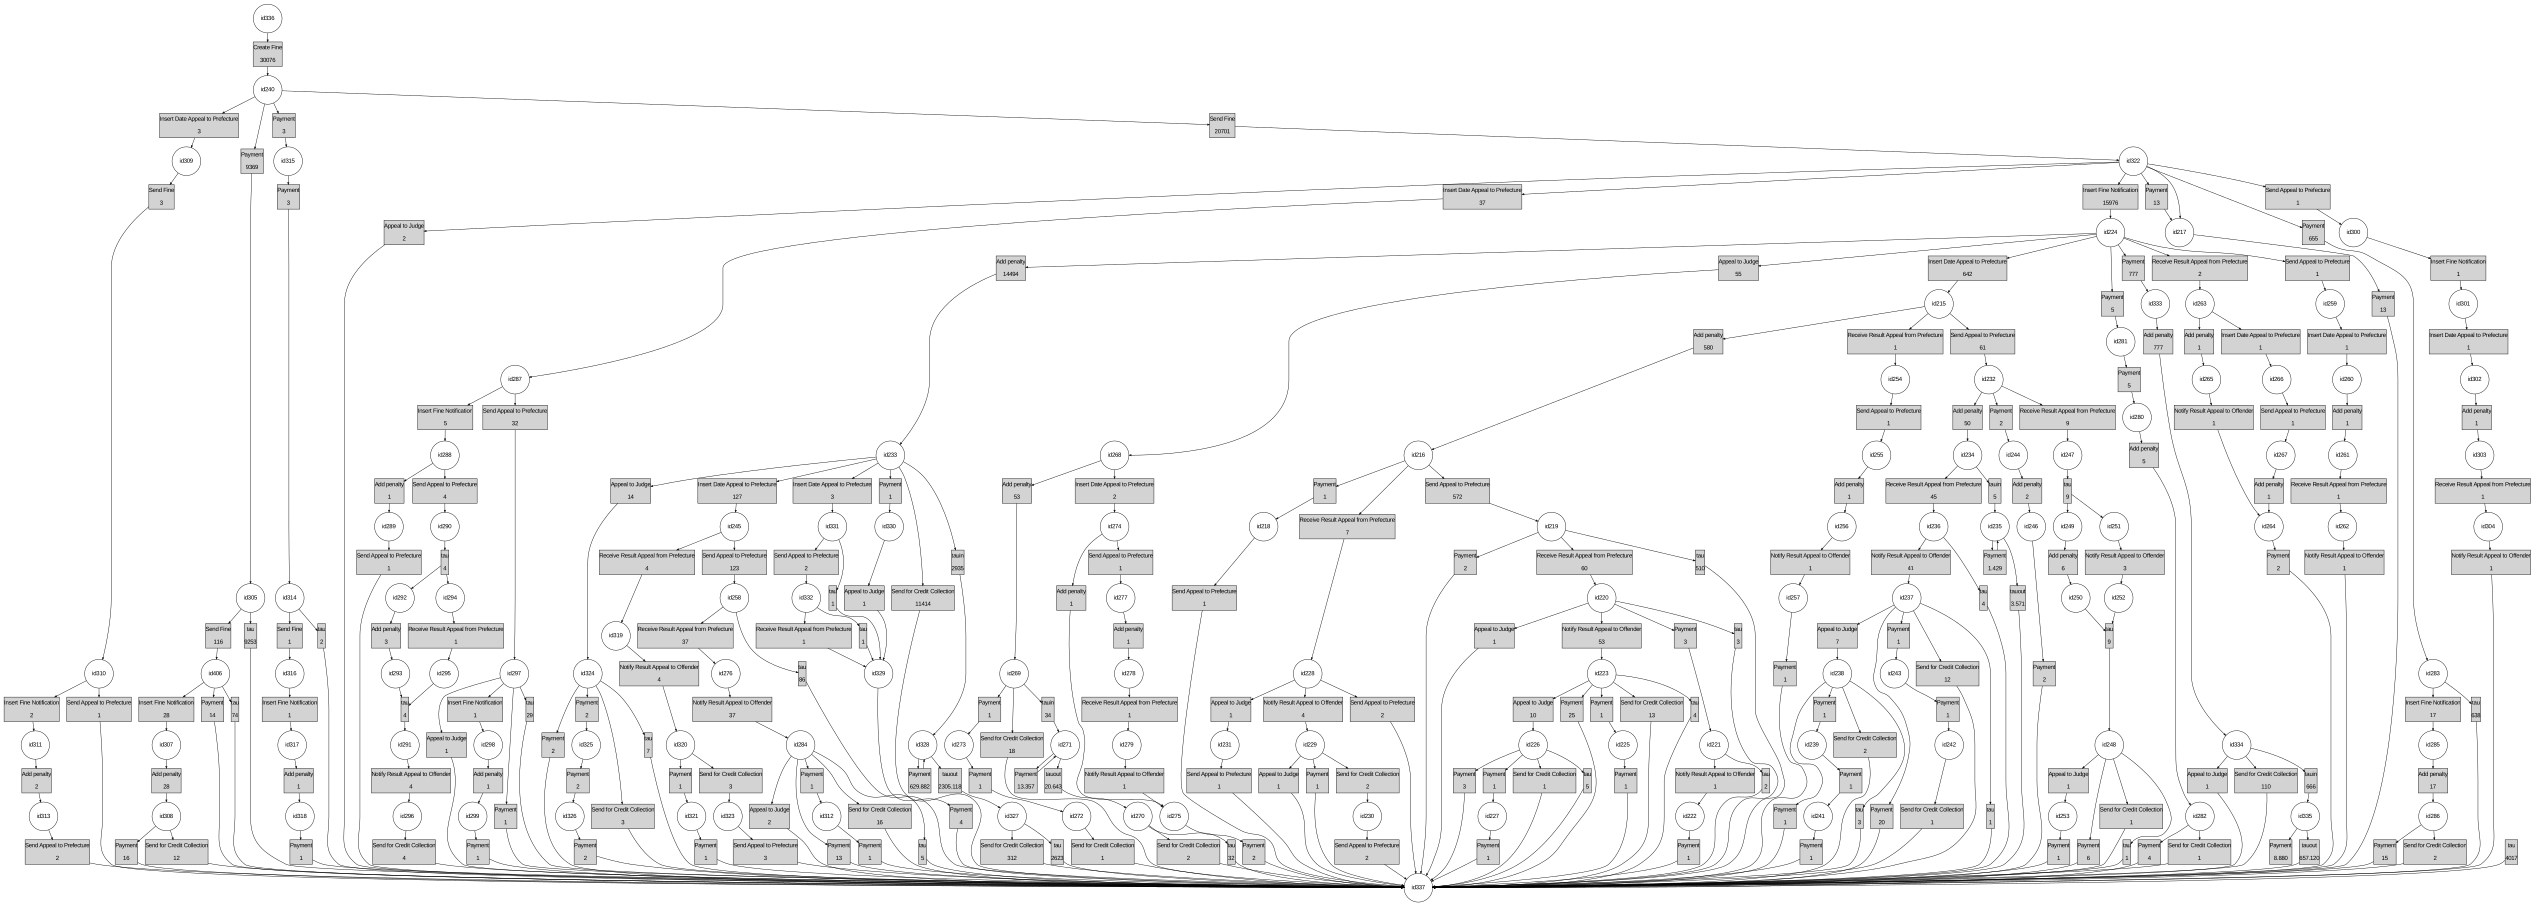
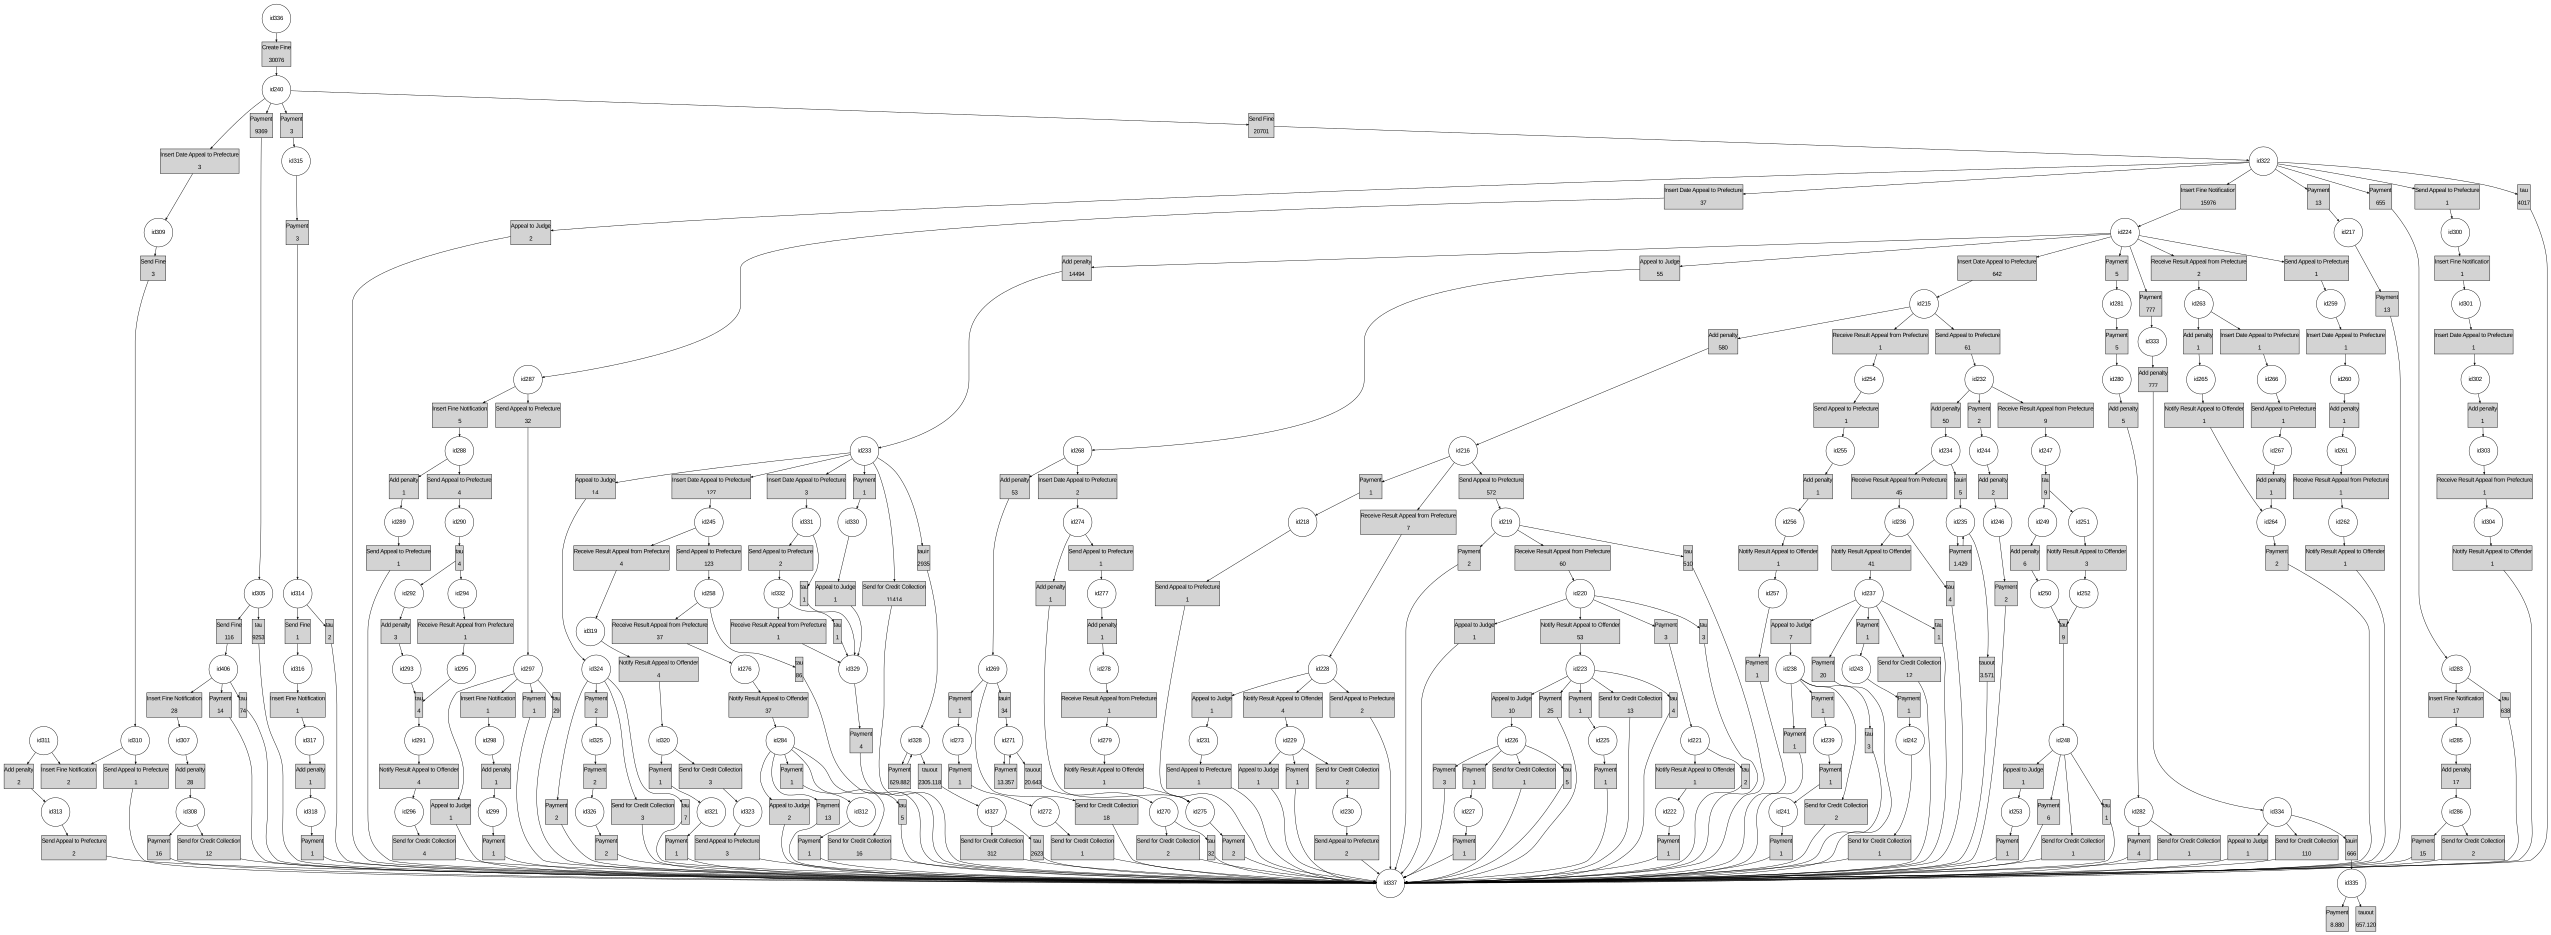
edge "id322" -> "id217": now "id322" -> "tau 4017"
edge "Insert Fine Notification 2" -> "id311": reversed
edge "tauout 657.120" -> "id337": removed
